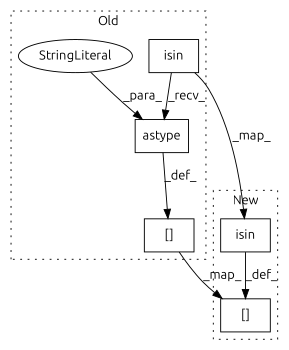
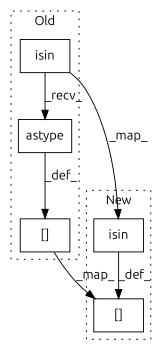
node "StringLiteral": removed
